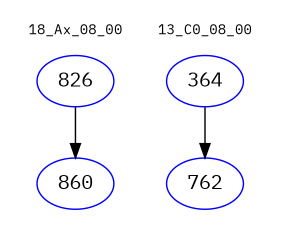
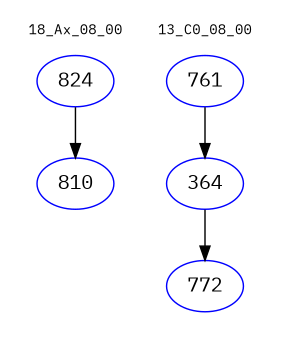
node "826": label "826" -> "824"
node "761": added
node "860": label "860" -> "810"
node "762": label "762" -> "772"
